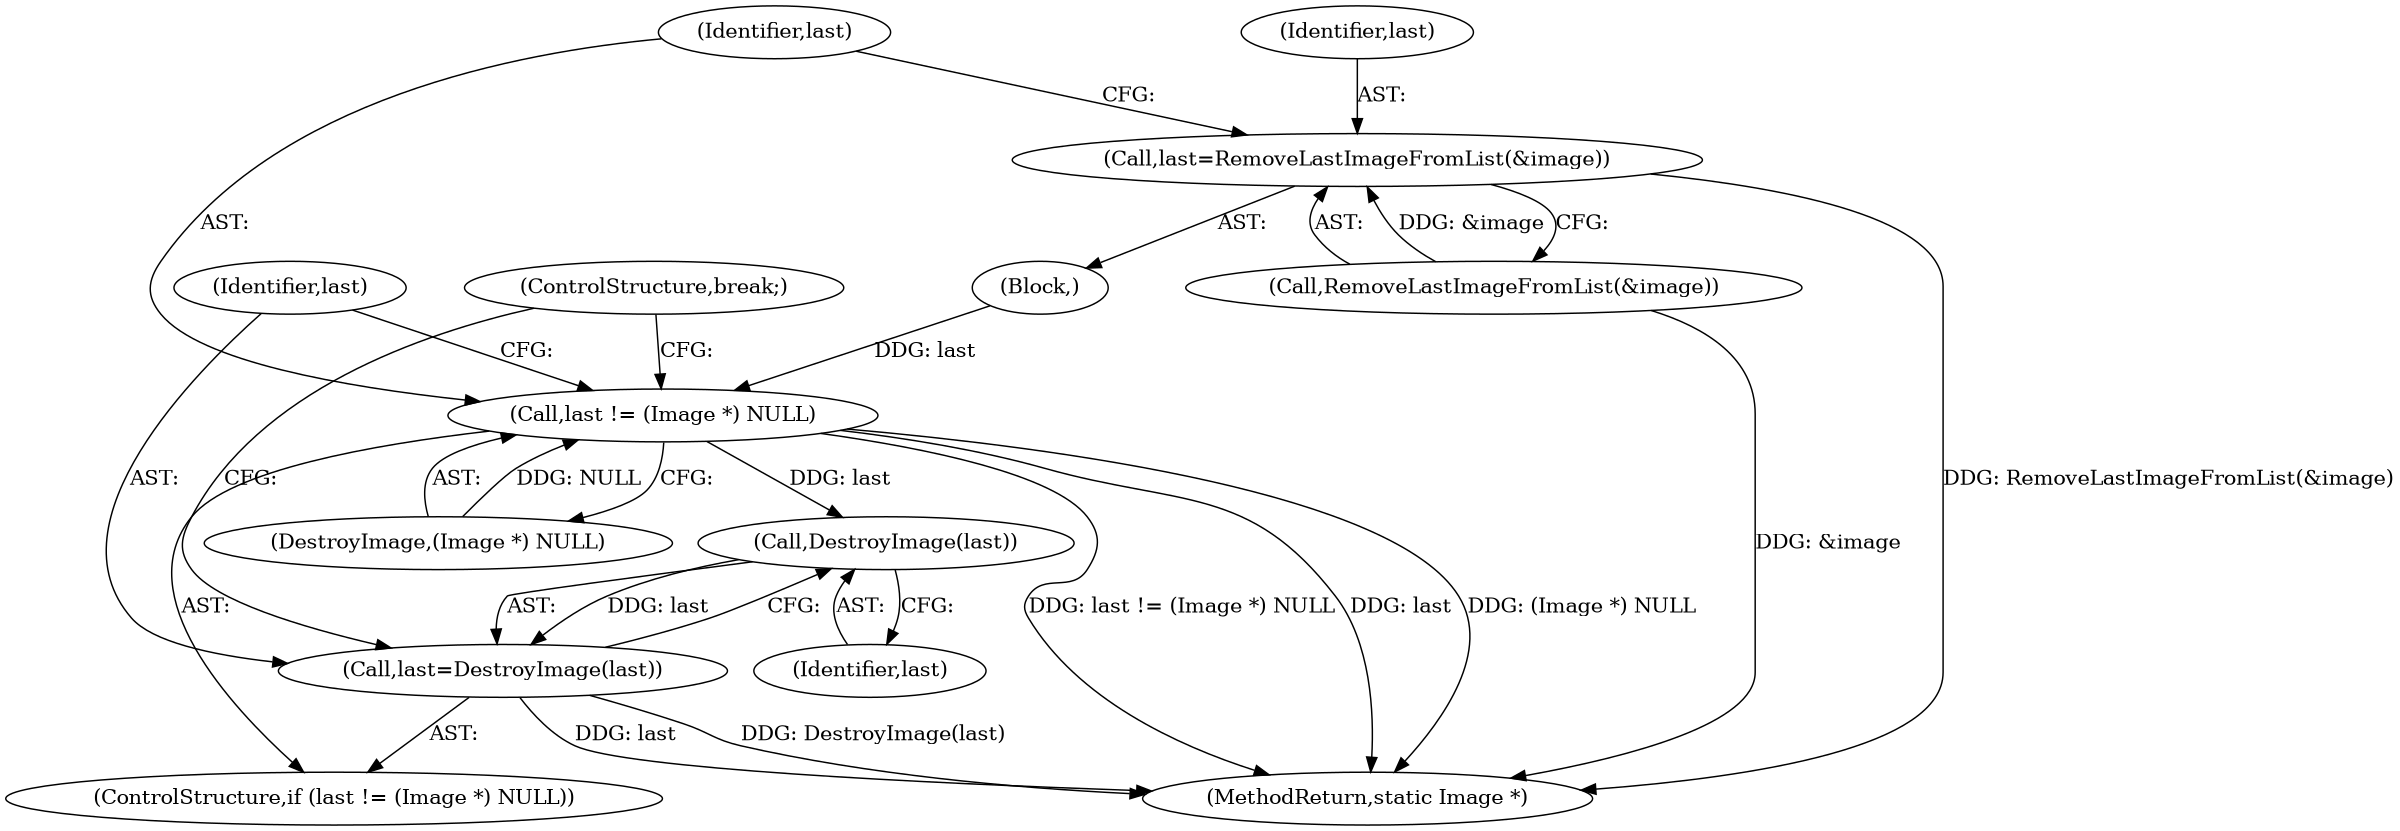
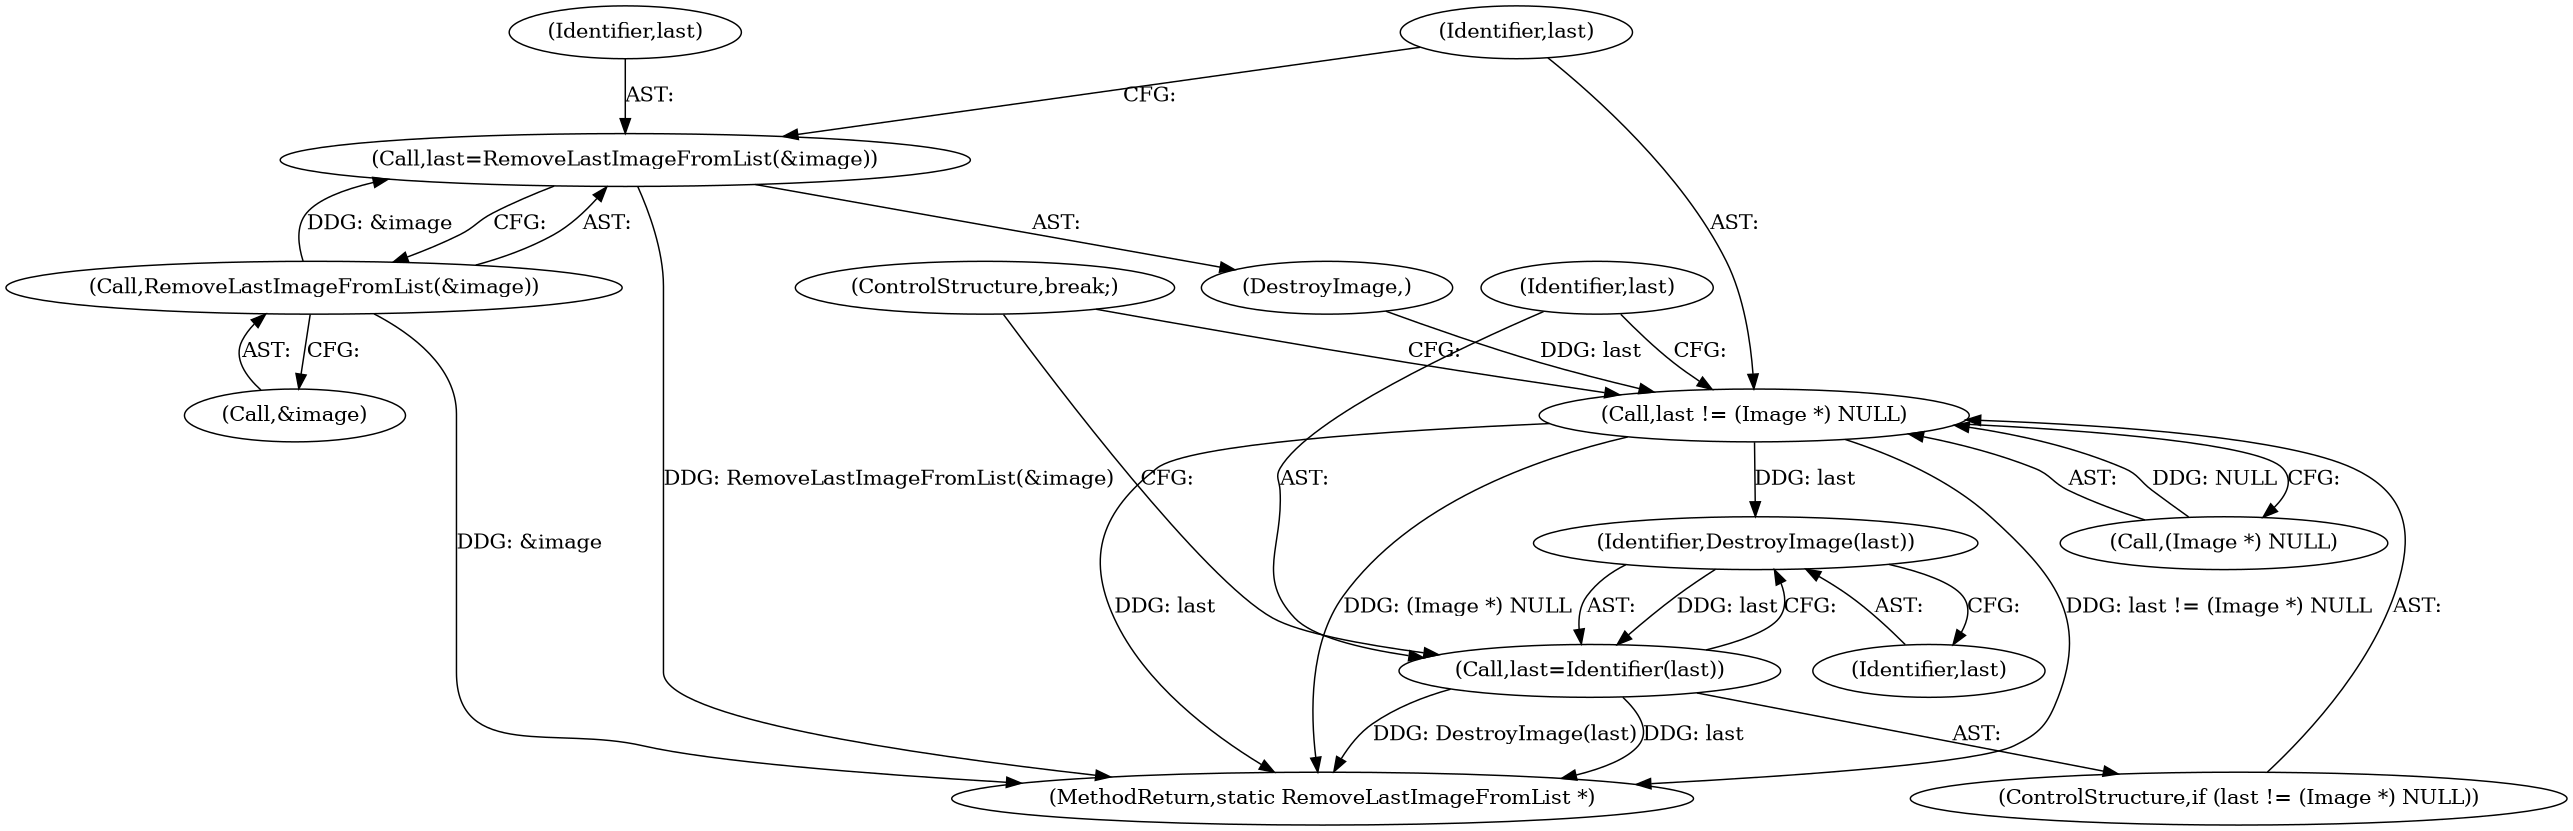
node "(Block,)": label "(Block,)" -> "(DestroyImage,)"
node "(Call,&image)": added
edge "(Call,last != (Image *) NULL)" -> "(ControlStructure,if (last != (Image *) NULL))": reversed
node "(DestroyImage,(Image *) NULL)": label "(DestroyImage,(Image *) NULL)" -> "(Call,(Image *) NULL)"
node "(Call,DestroyImage(last))": label "(Call,DestroyImage(last))" -> "(Identifier,DestroyImage(last))"
node "(Call,last=DestroyImage(last))": label "(Call,last=DestroyImage(last))" -> "(Call,last=Identifier(last))"
node "(MethodReturn,static Image *)": label "(MethodReturn,static Image *)" -> "(MethodReturn,static RemoveLastImageFromList *)"
